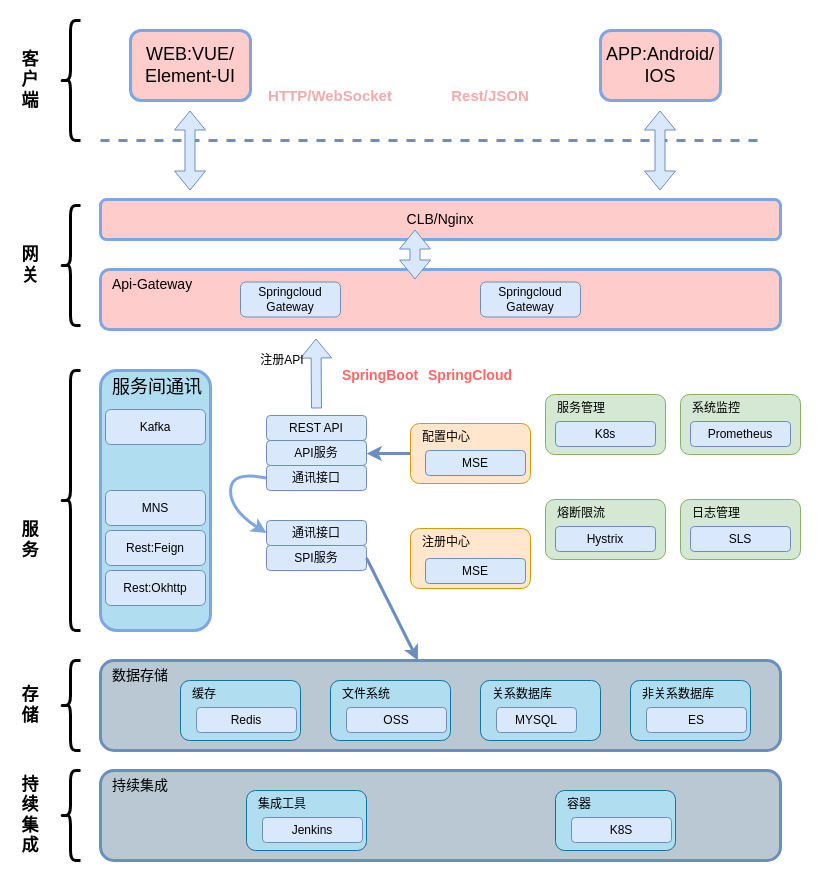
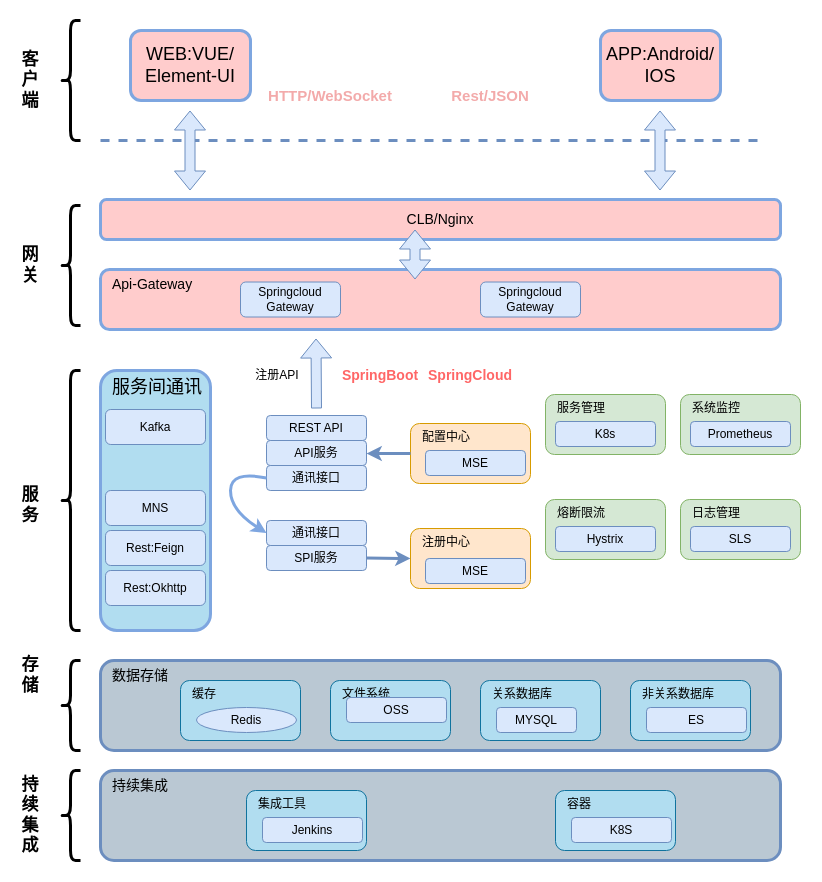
node "注册API": moved (283, 361) -> (278, 376)
node "服务": moved (31, 541) -> (31, 506)
edge "SPI服务" -> "数据存储": now "SPI服务" -> "注册中心"
node "存储": moved (31, 706) -> (31, 676)
node "Redis": shape rounded rectangle -> ellipse
node "OSS": moved (397, 720) -> (397, 710)
